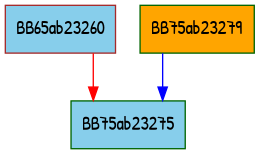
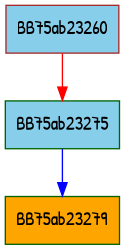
node "BB65ab23260": label "BB65ab23260" -> "BB75ab23260"
edge "BB75ab23279" -> "BB75ab23275": reversed
